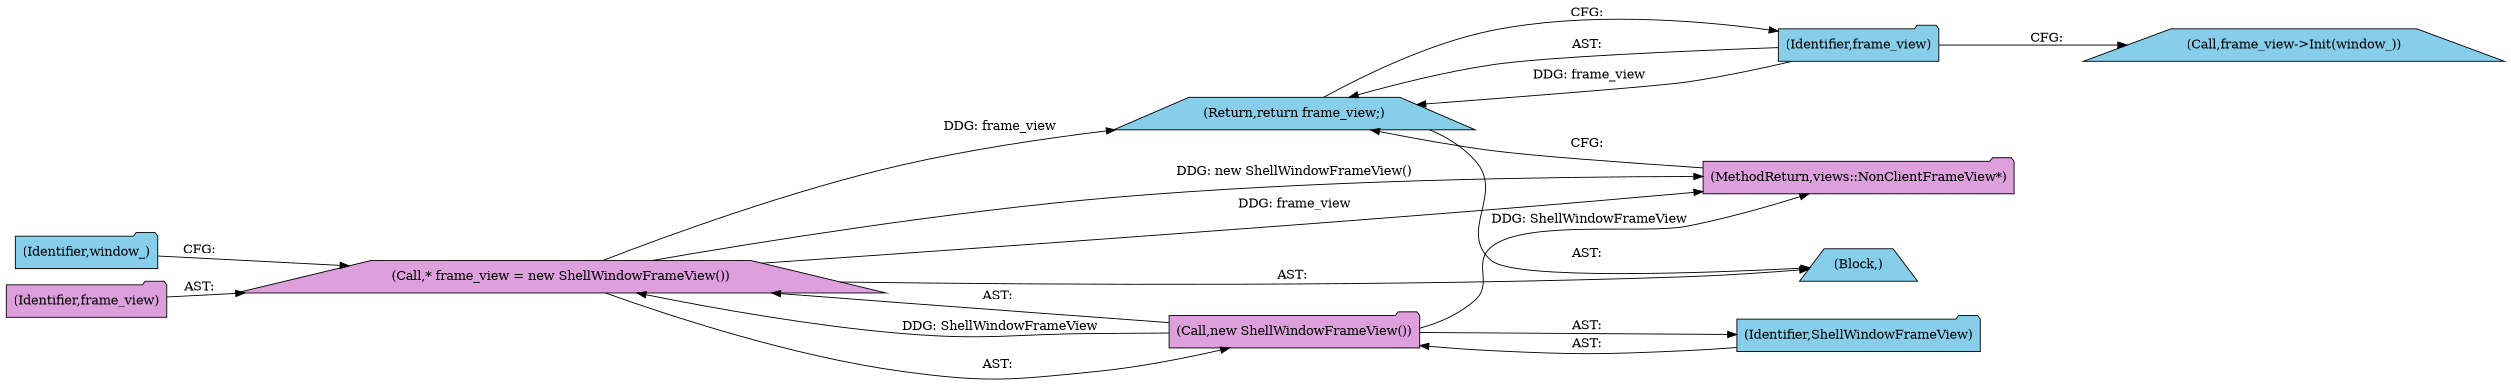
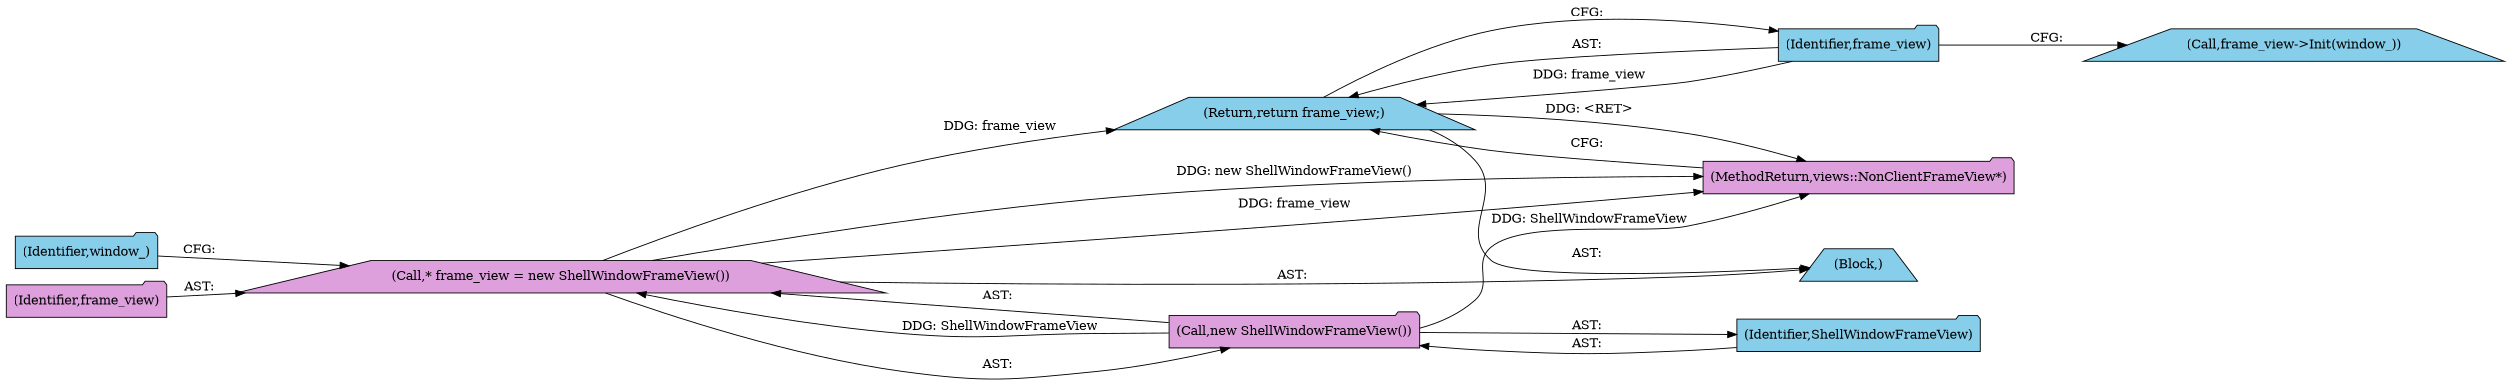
edge "(Return,return frame_view;)" -> "(MethodReturn,views::NonClientFrameView*)": added, label "DDG: <RET>"
